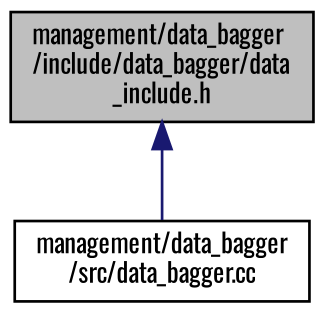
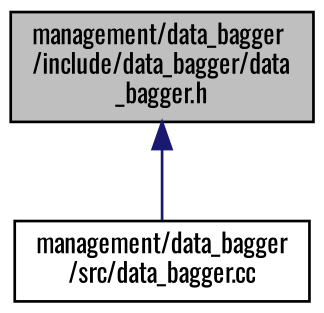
node "management/data_bagger /include/data_bagger/data _include.h": label "management/data_bagger /include/data_bagger/data _include.h" -> "management/data_bagger /include/data_bagger/data _bagger.h"
